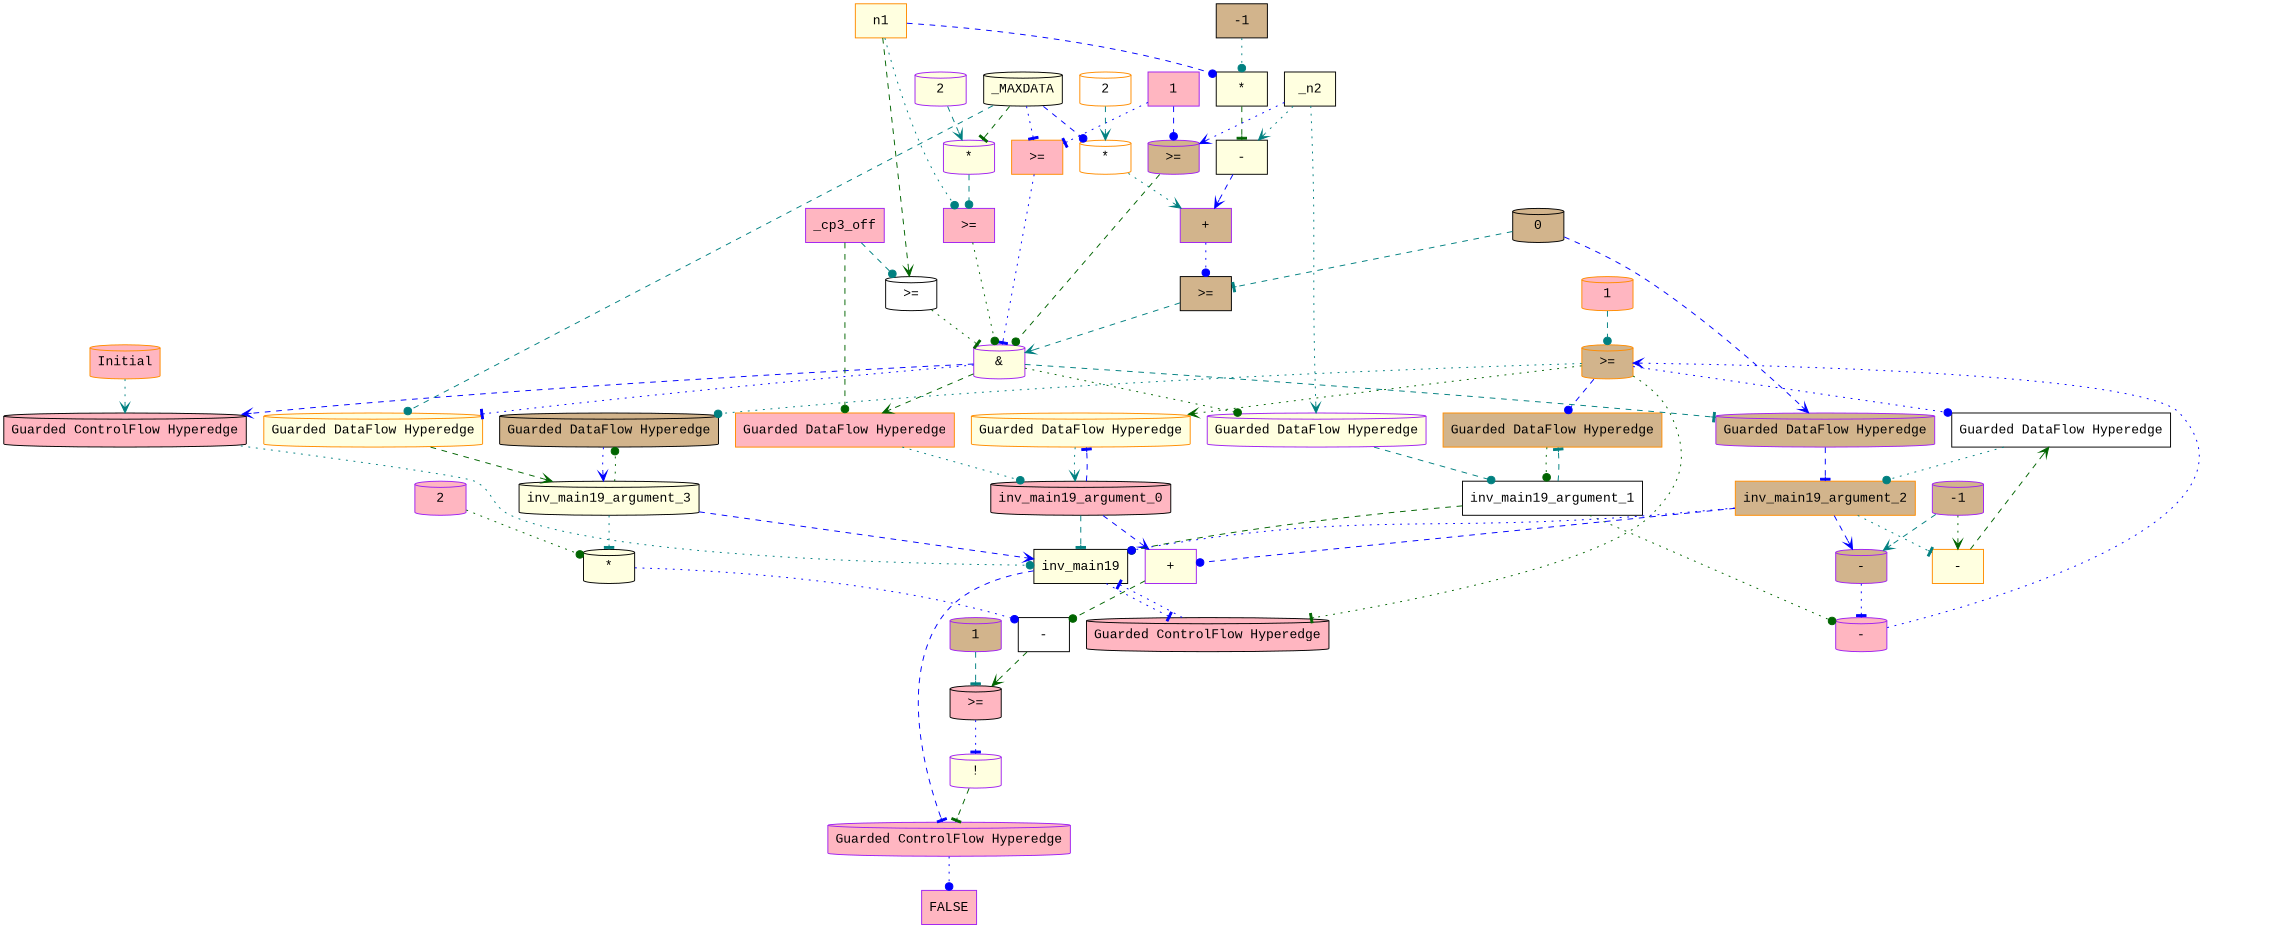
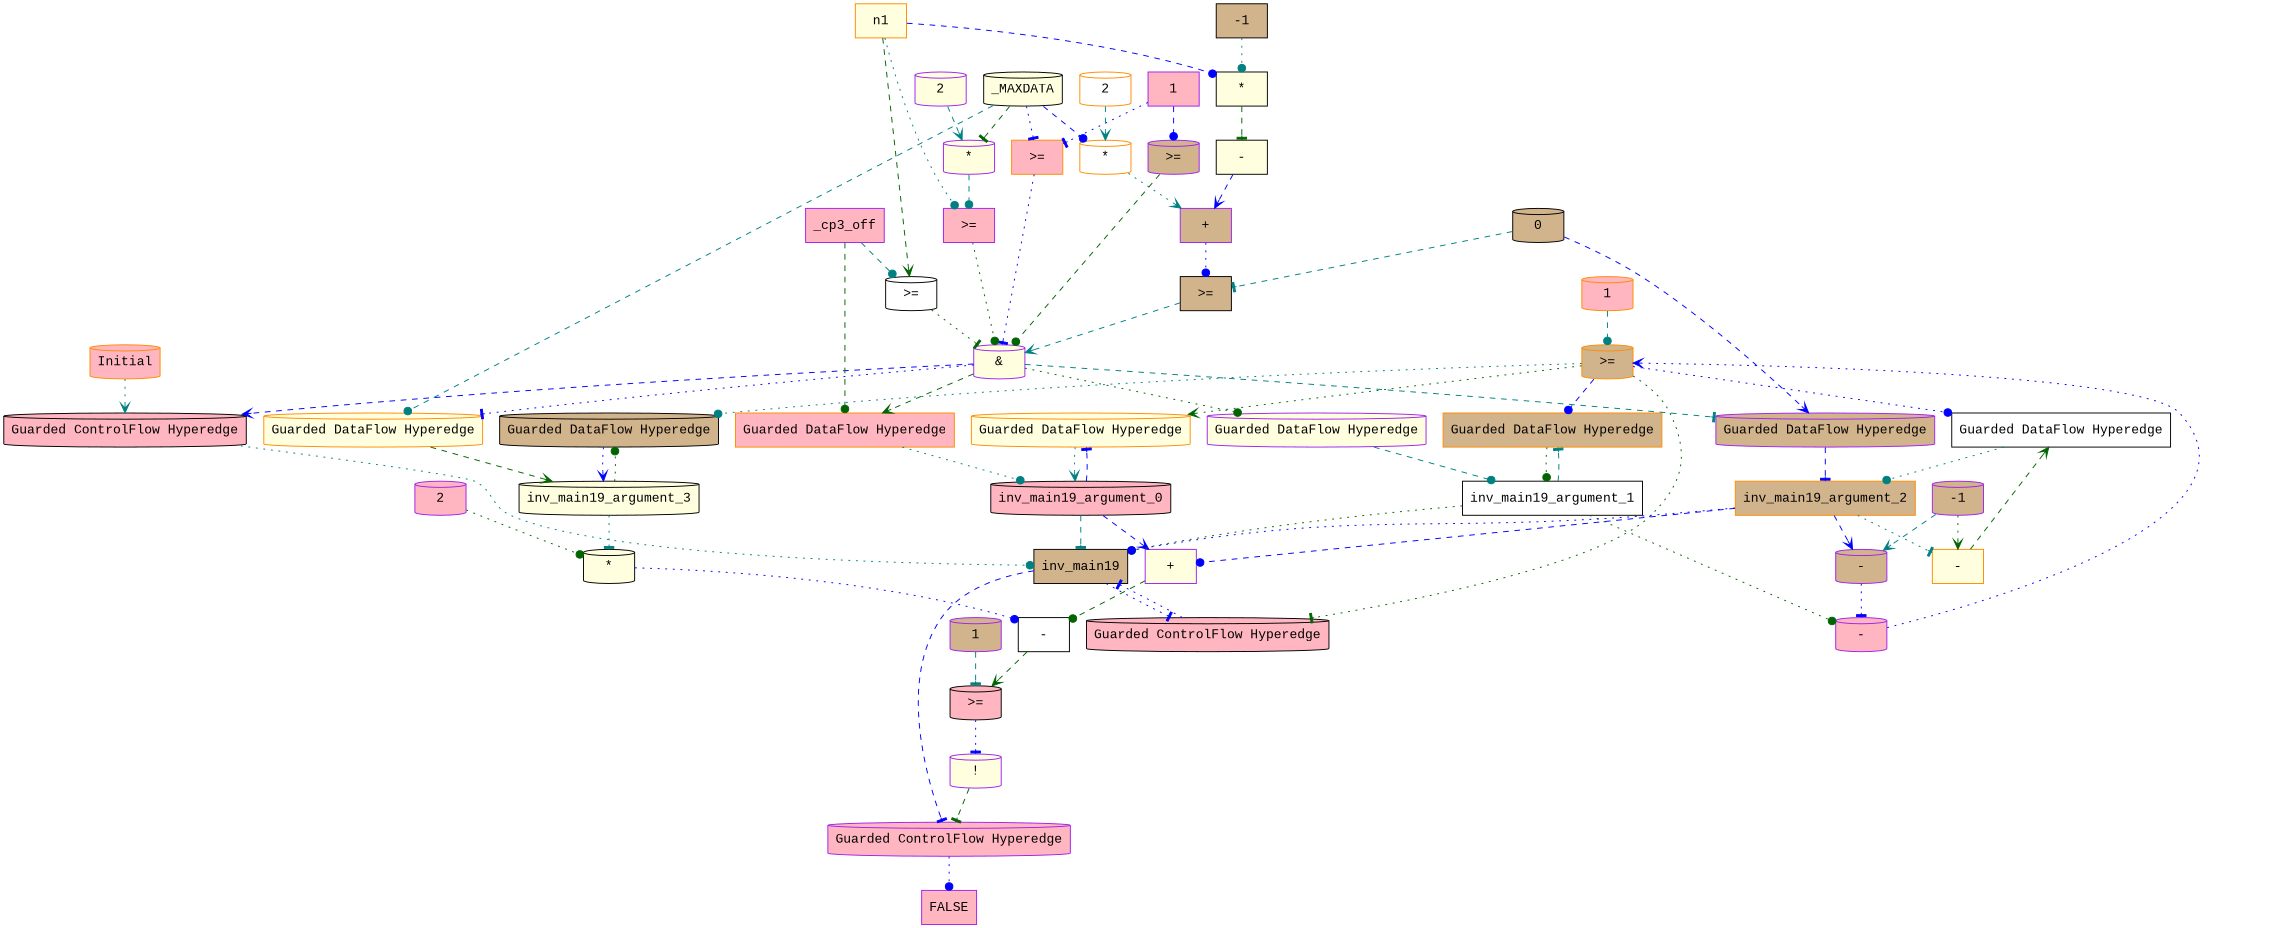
node "_n2": removed
edge "inv_main19_argument_1" -> "inv_main19": style dashed -> dotted
edge "inv_main19_argument_3" -> "inv_main19": removed
node "inv_main19": fillcolor lightyellow -> tan
